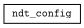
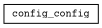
node "ndt_config": label "ndt_config" -> "config_config"
